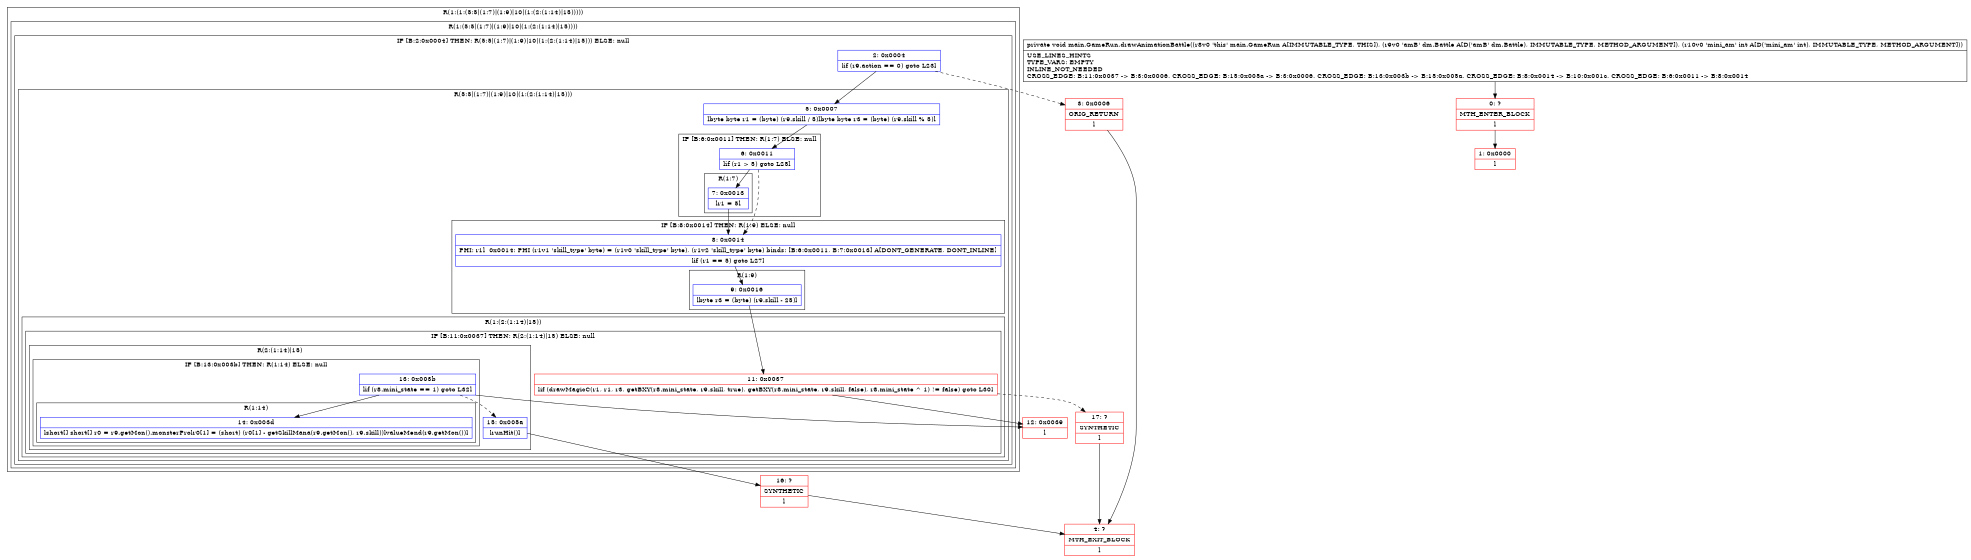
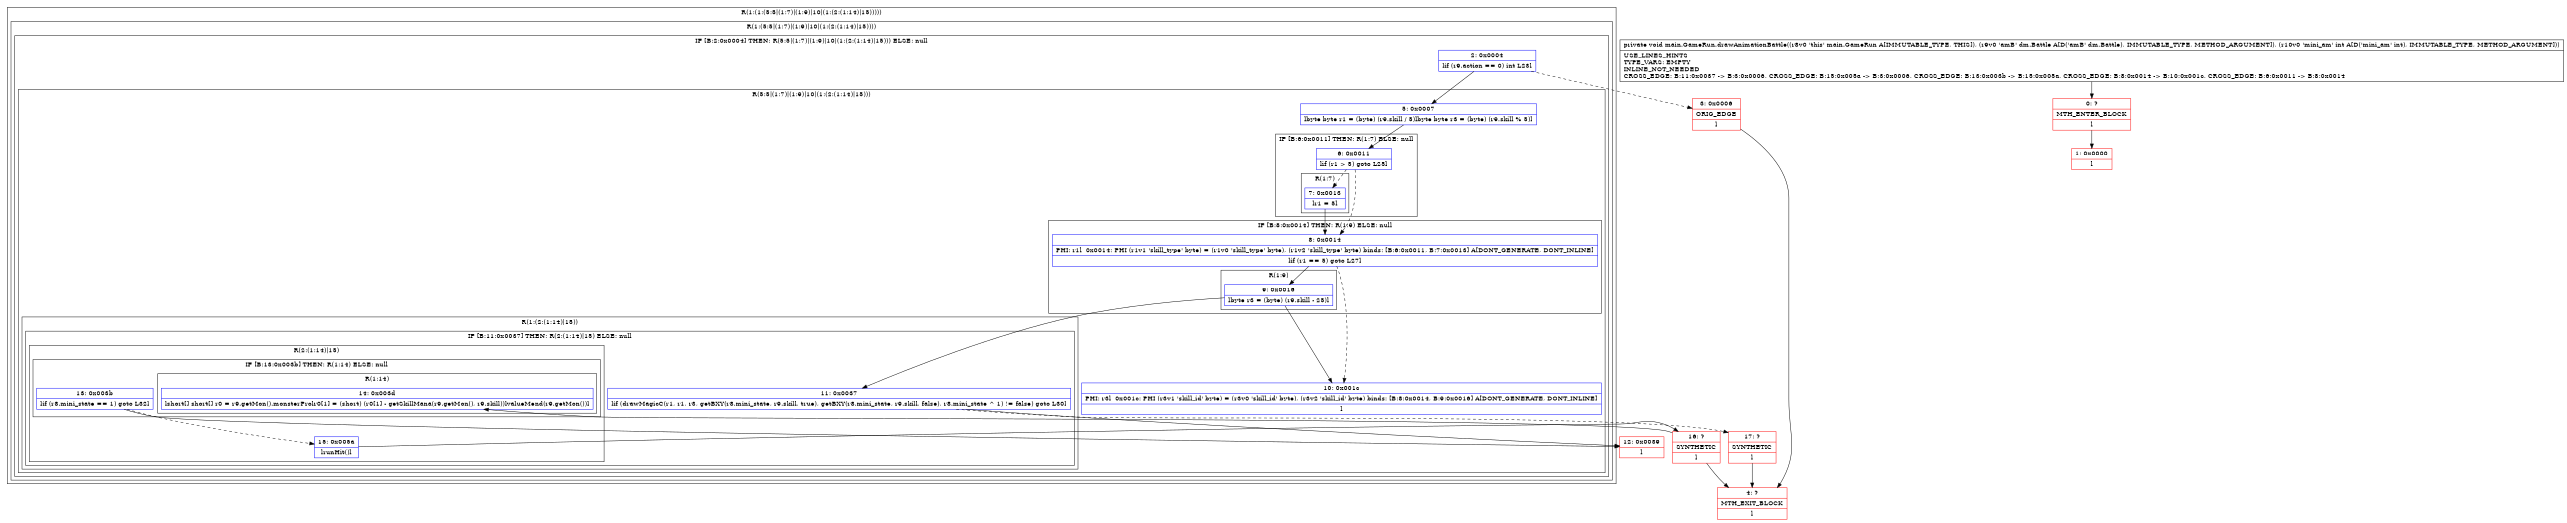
node "2: 0x0004": text "lif (r9.action == 0) goto L23l" -> "lif (r9.action == 0) int L23l"
node "3: 0x0006": text "ORIG_RETURN" -> "ORIG_EDGE"
edge "6: 0x0011" -> "7: 0x0013": style solid -> dashed
node "11: 0x0037": color red -> blue
node "10: 0x001c": added
edge "13: 0x003b" -> "14: 0x003d": now "16: ?" -> "14: 0x003d"
